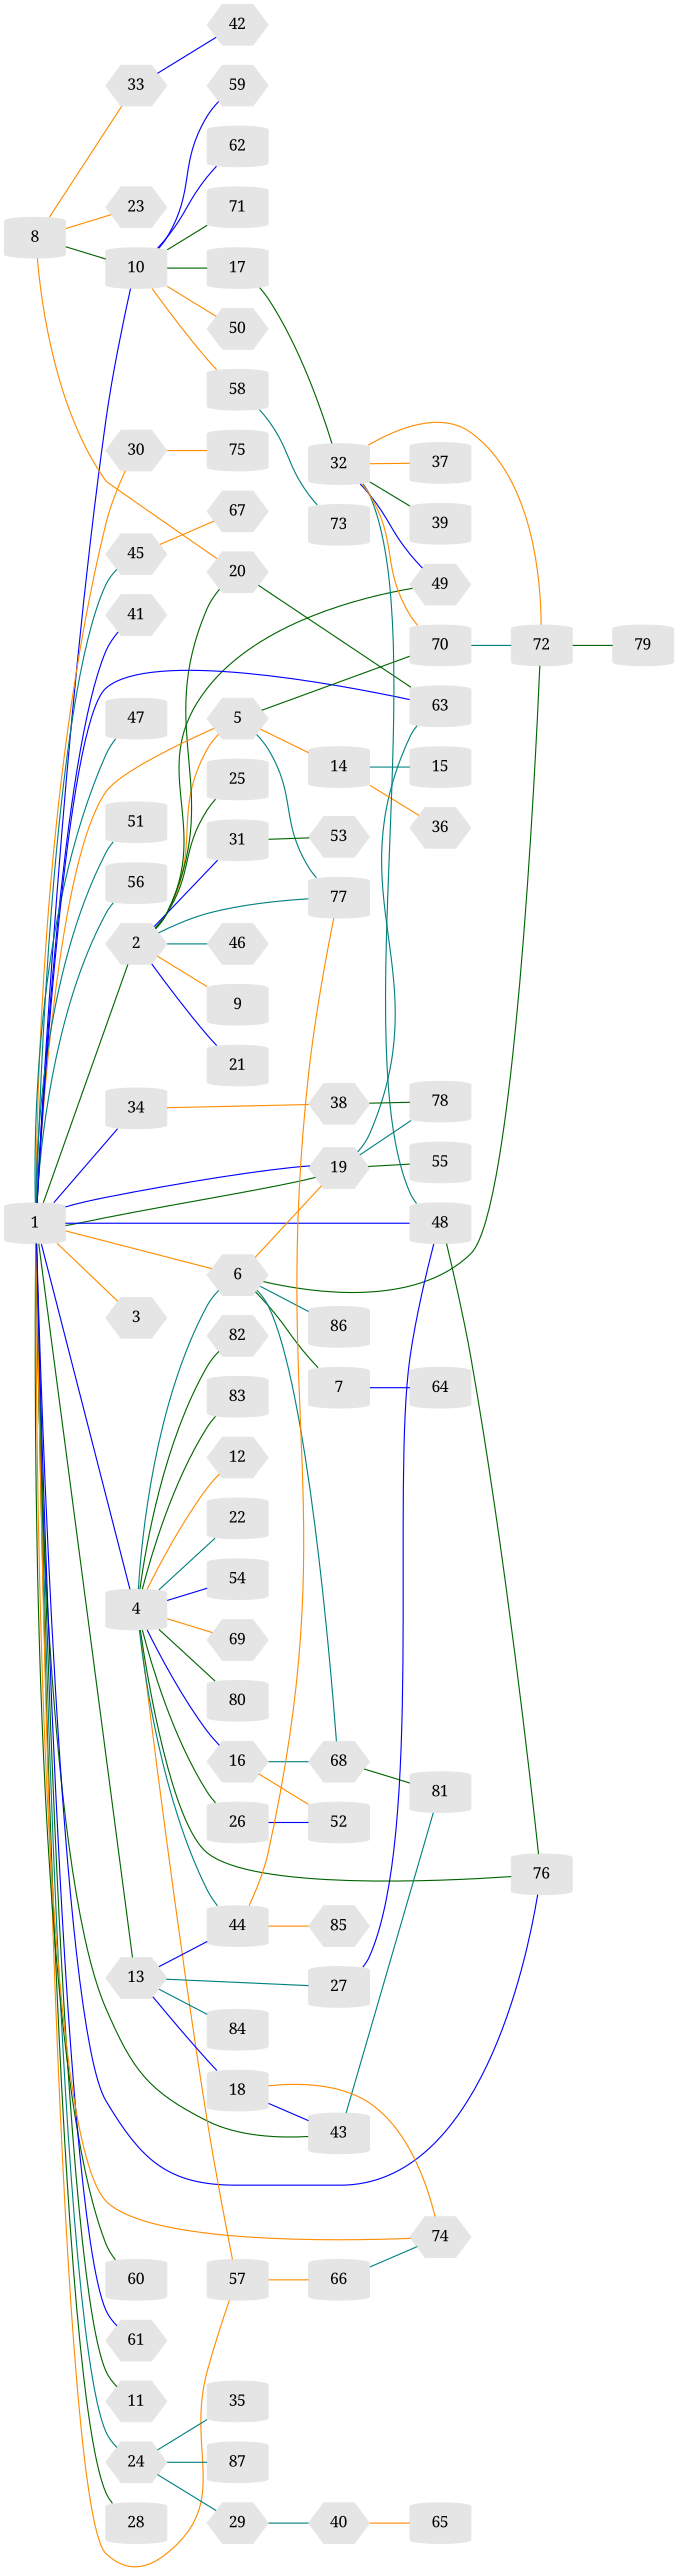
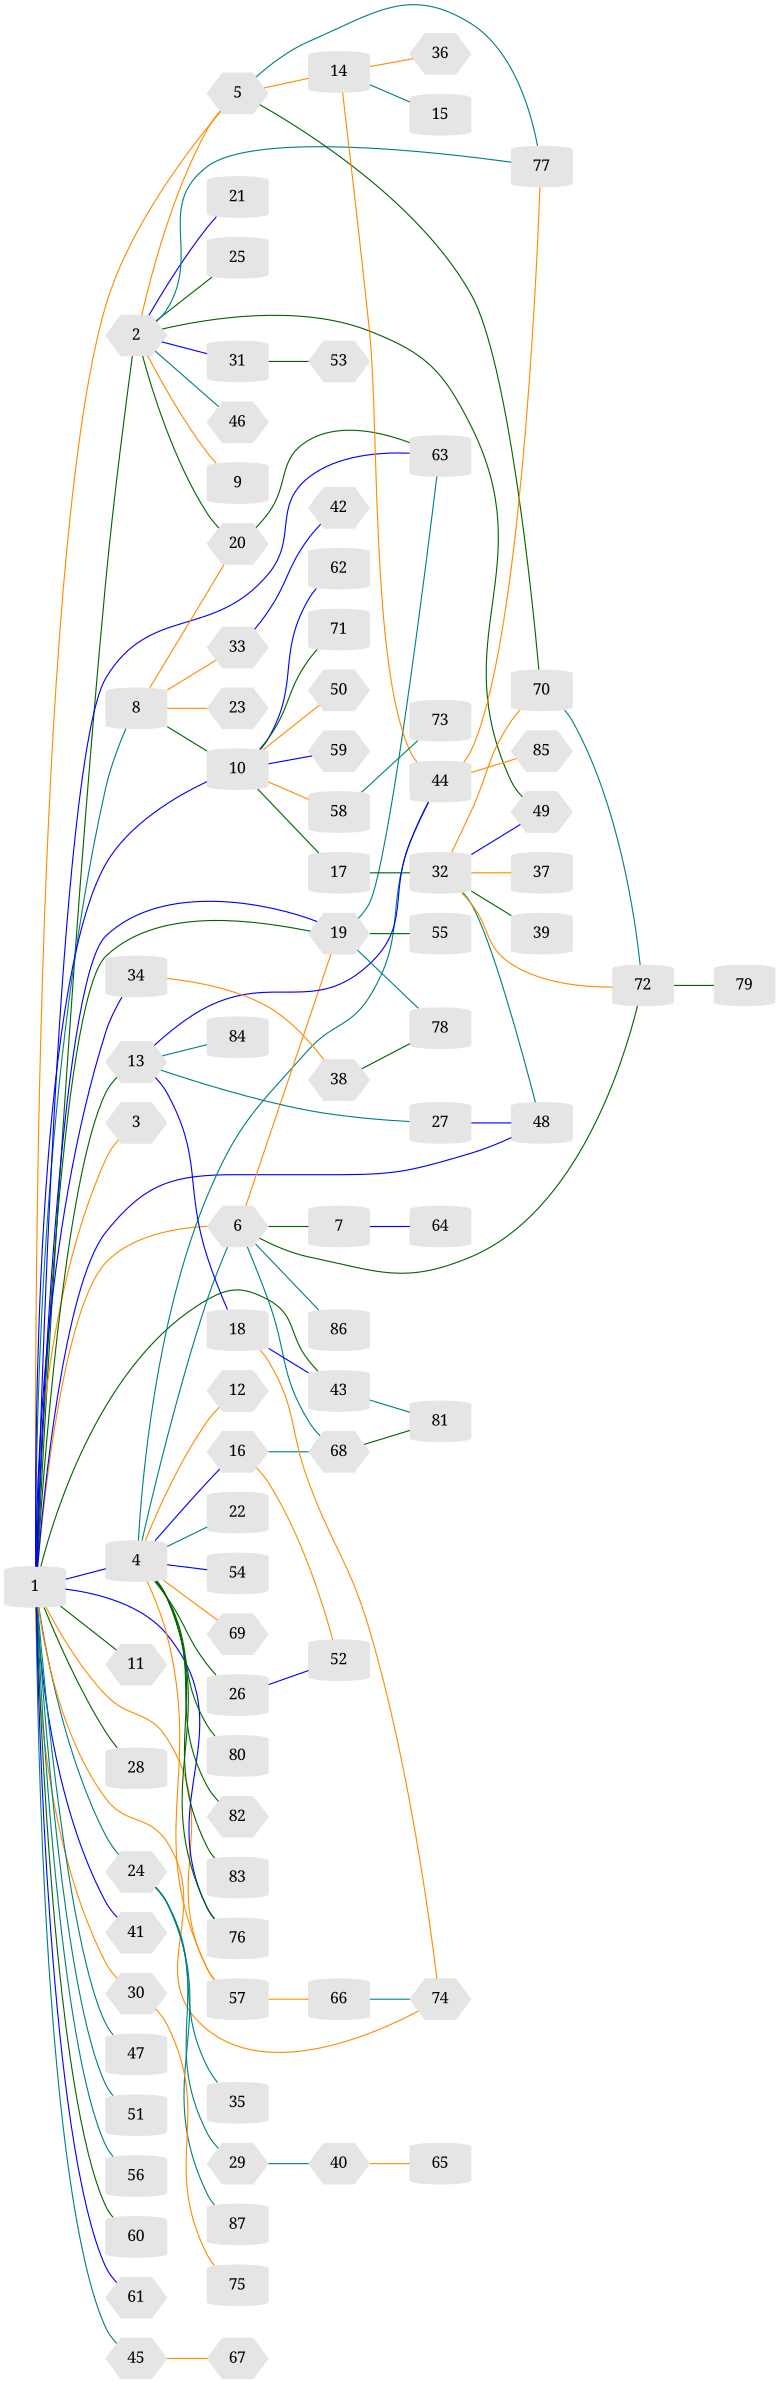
edge "14" -- "44": added
edge "8" -- "1": added
edge "48" -- "76": removed
